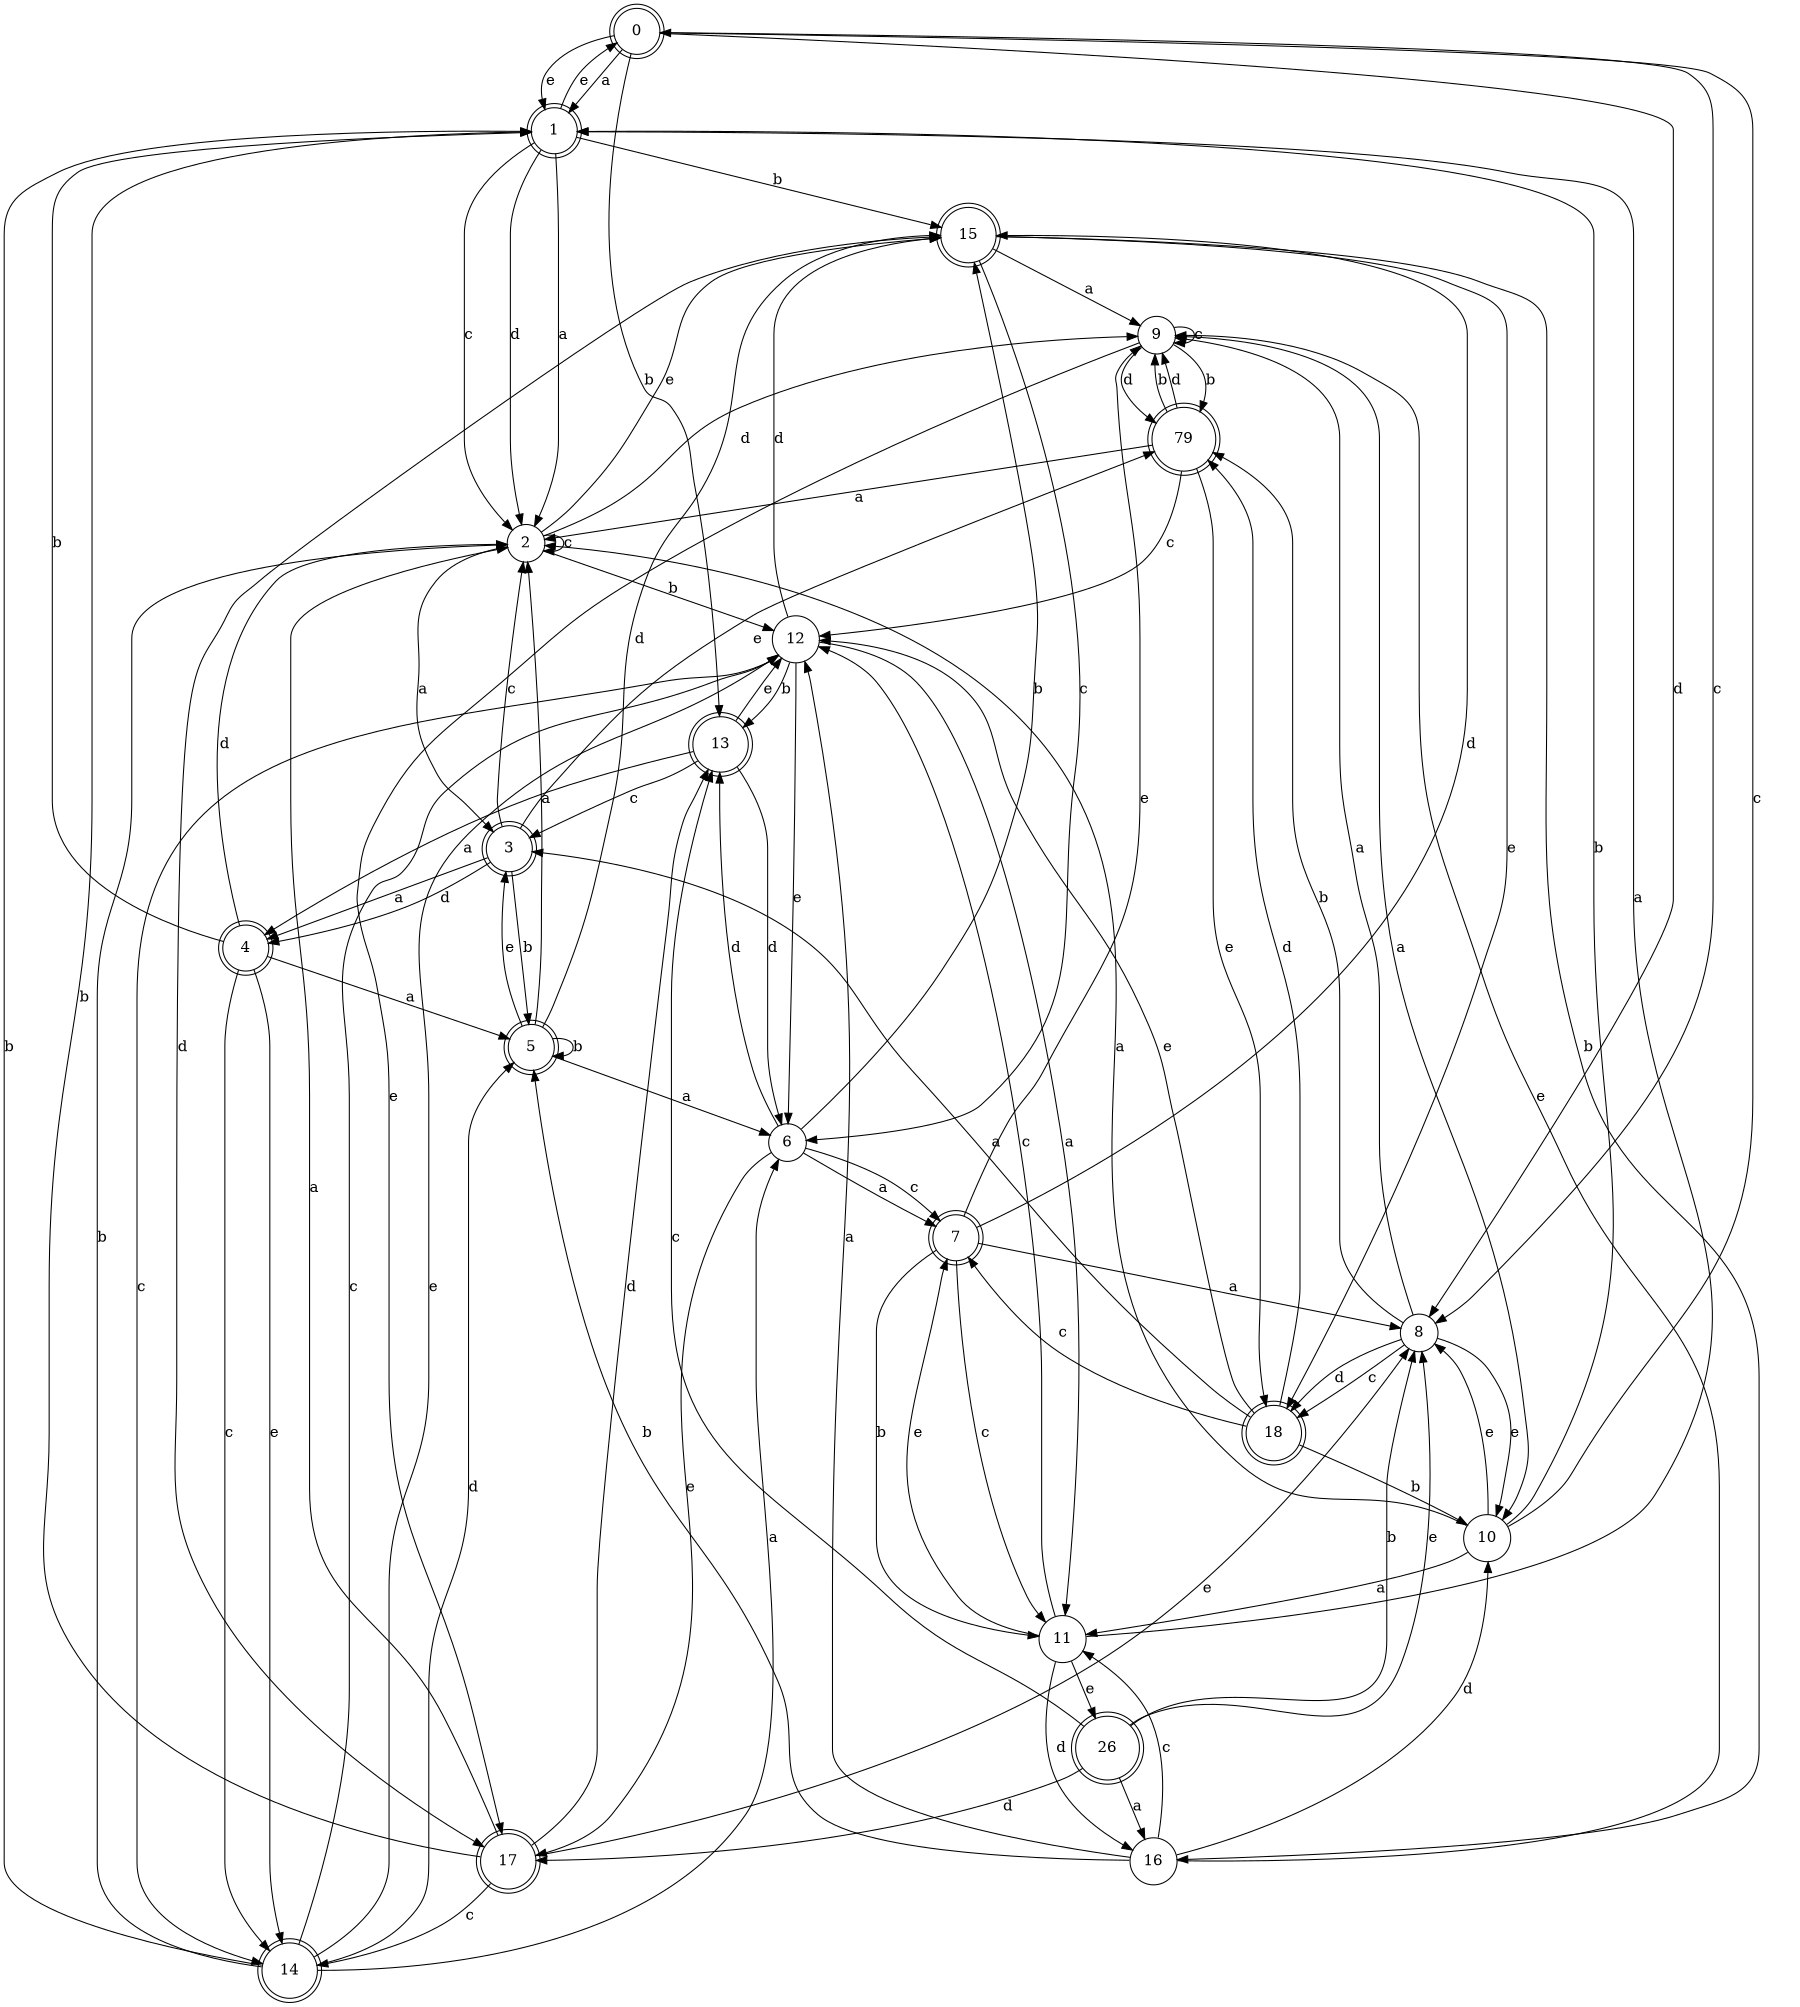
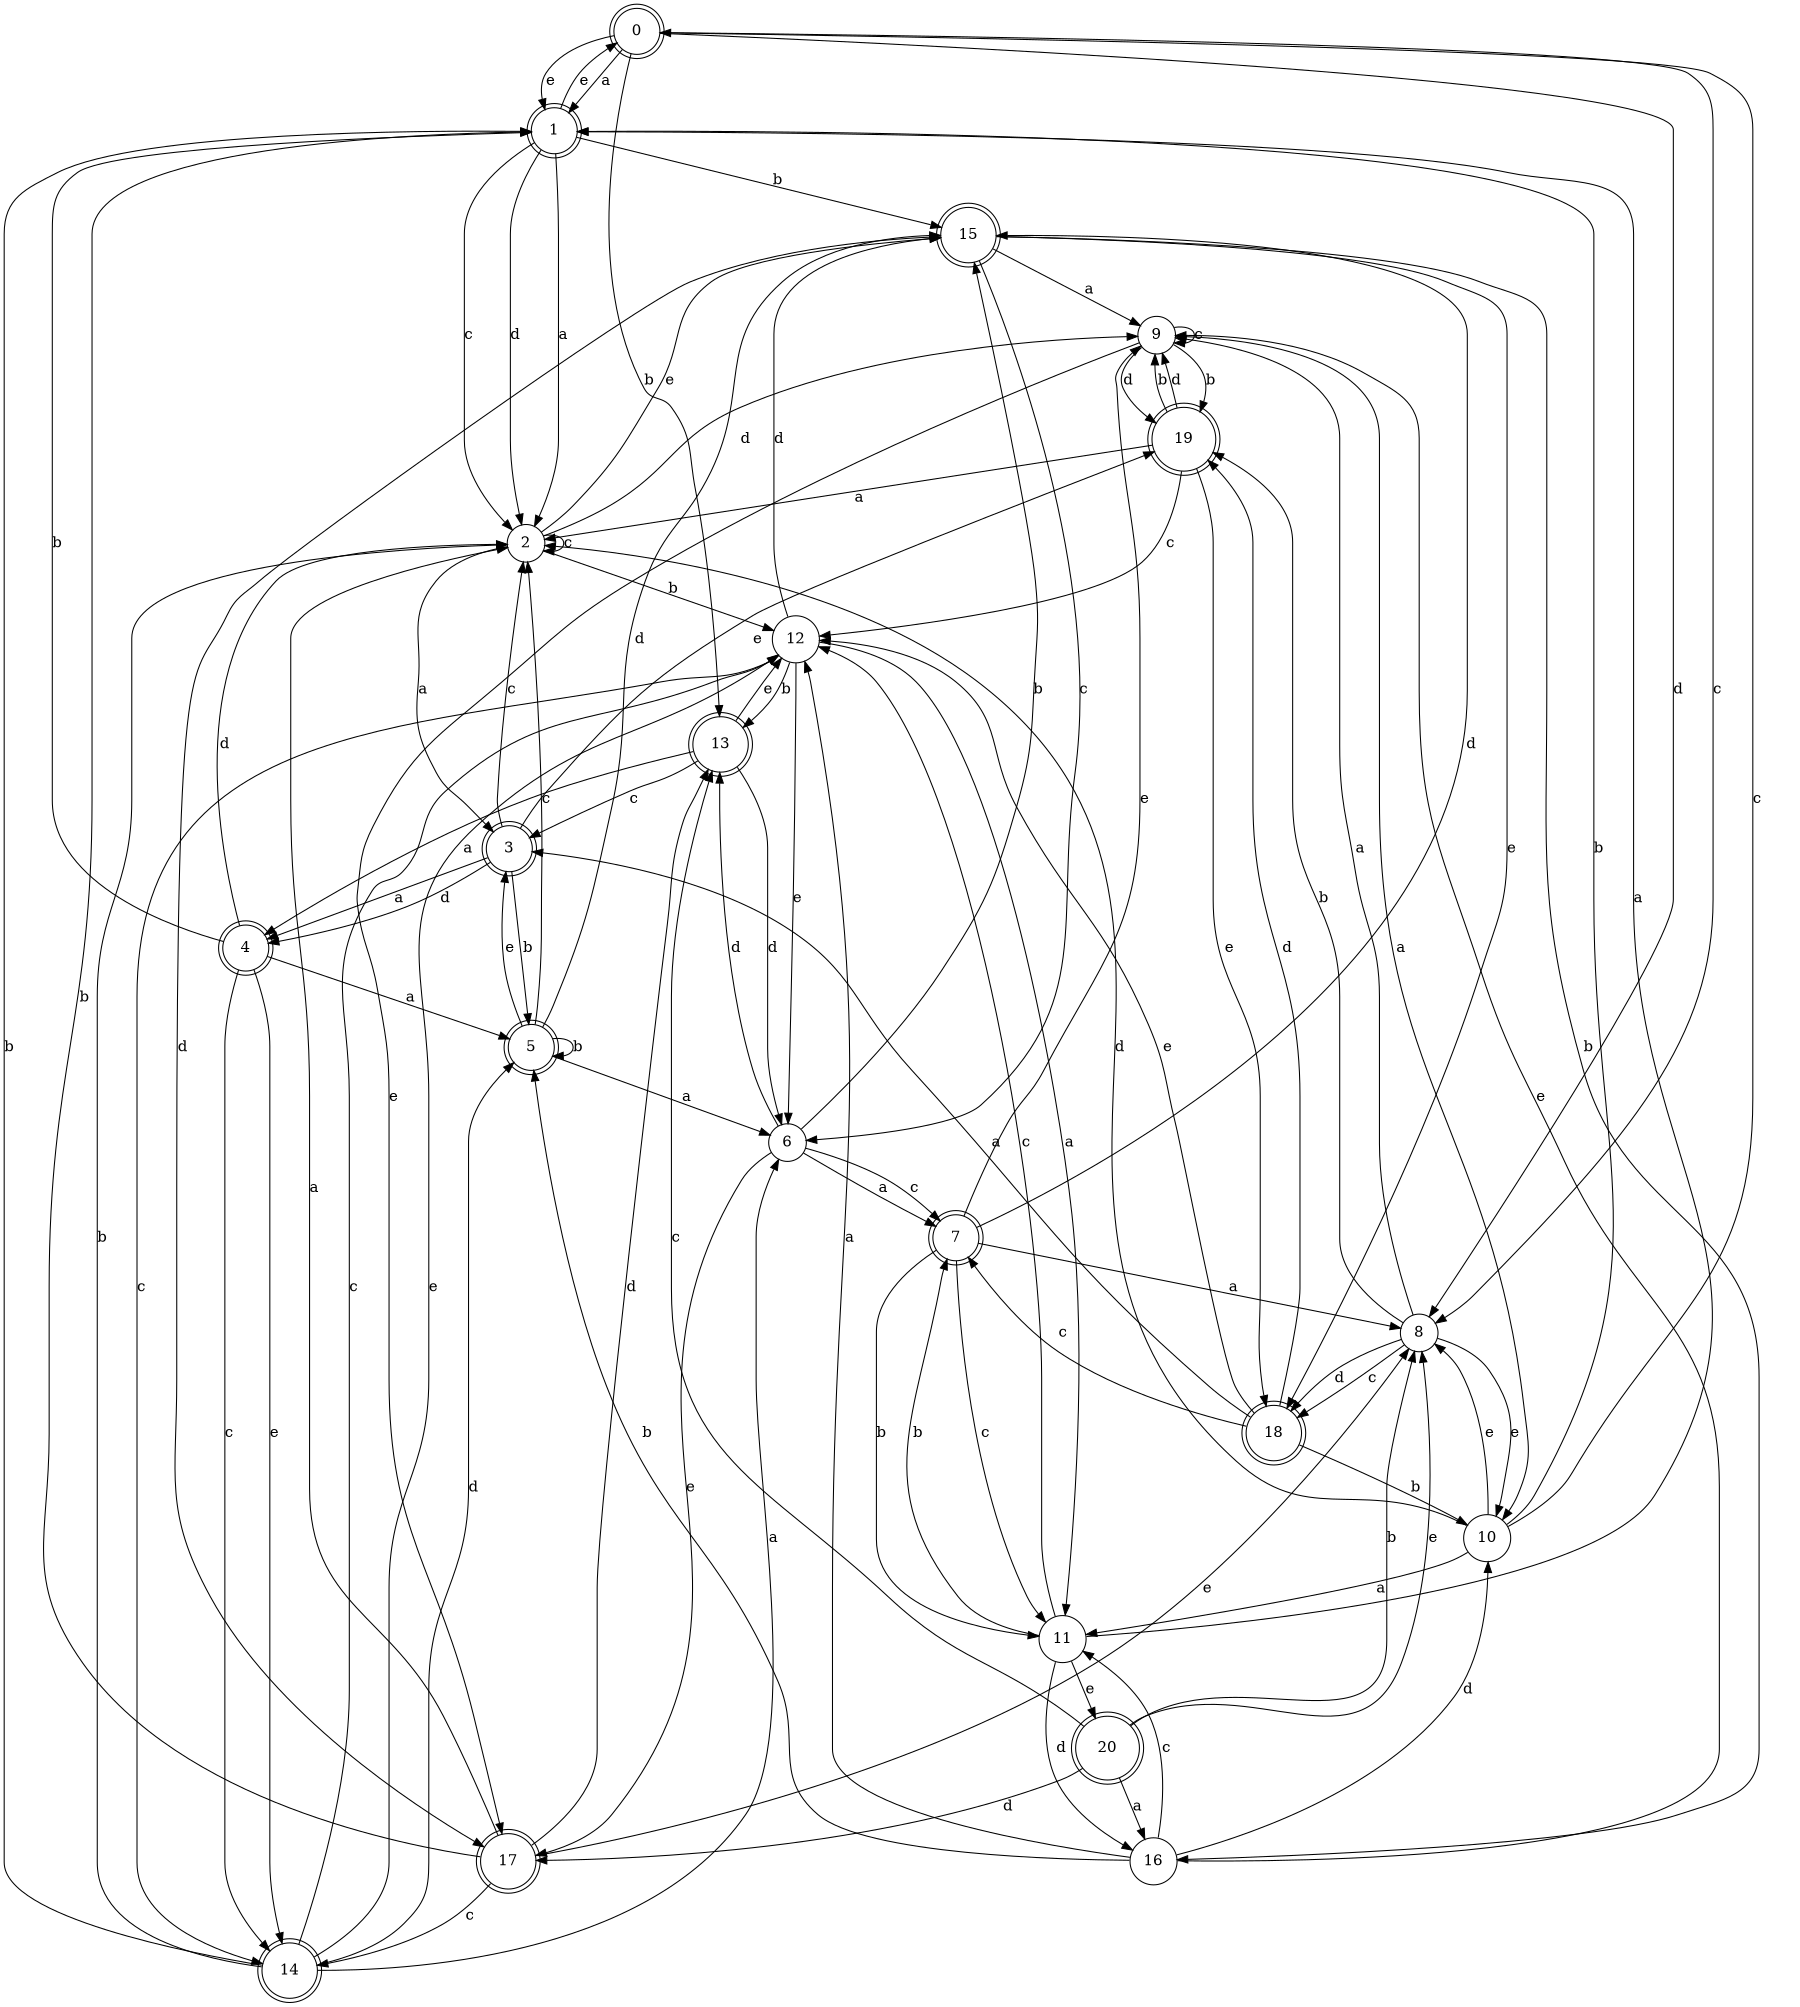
node "79": label "79" -> "19"
edge "5" -> "2": label "a" -> "c"
edge "10" -> "2": label "a" -> "d"
edge "11" -> "7": label "e" -> "b"
node "26": label "26" -> "20"
